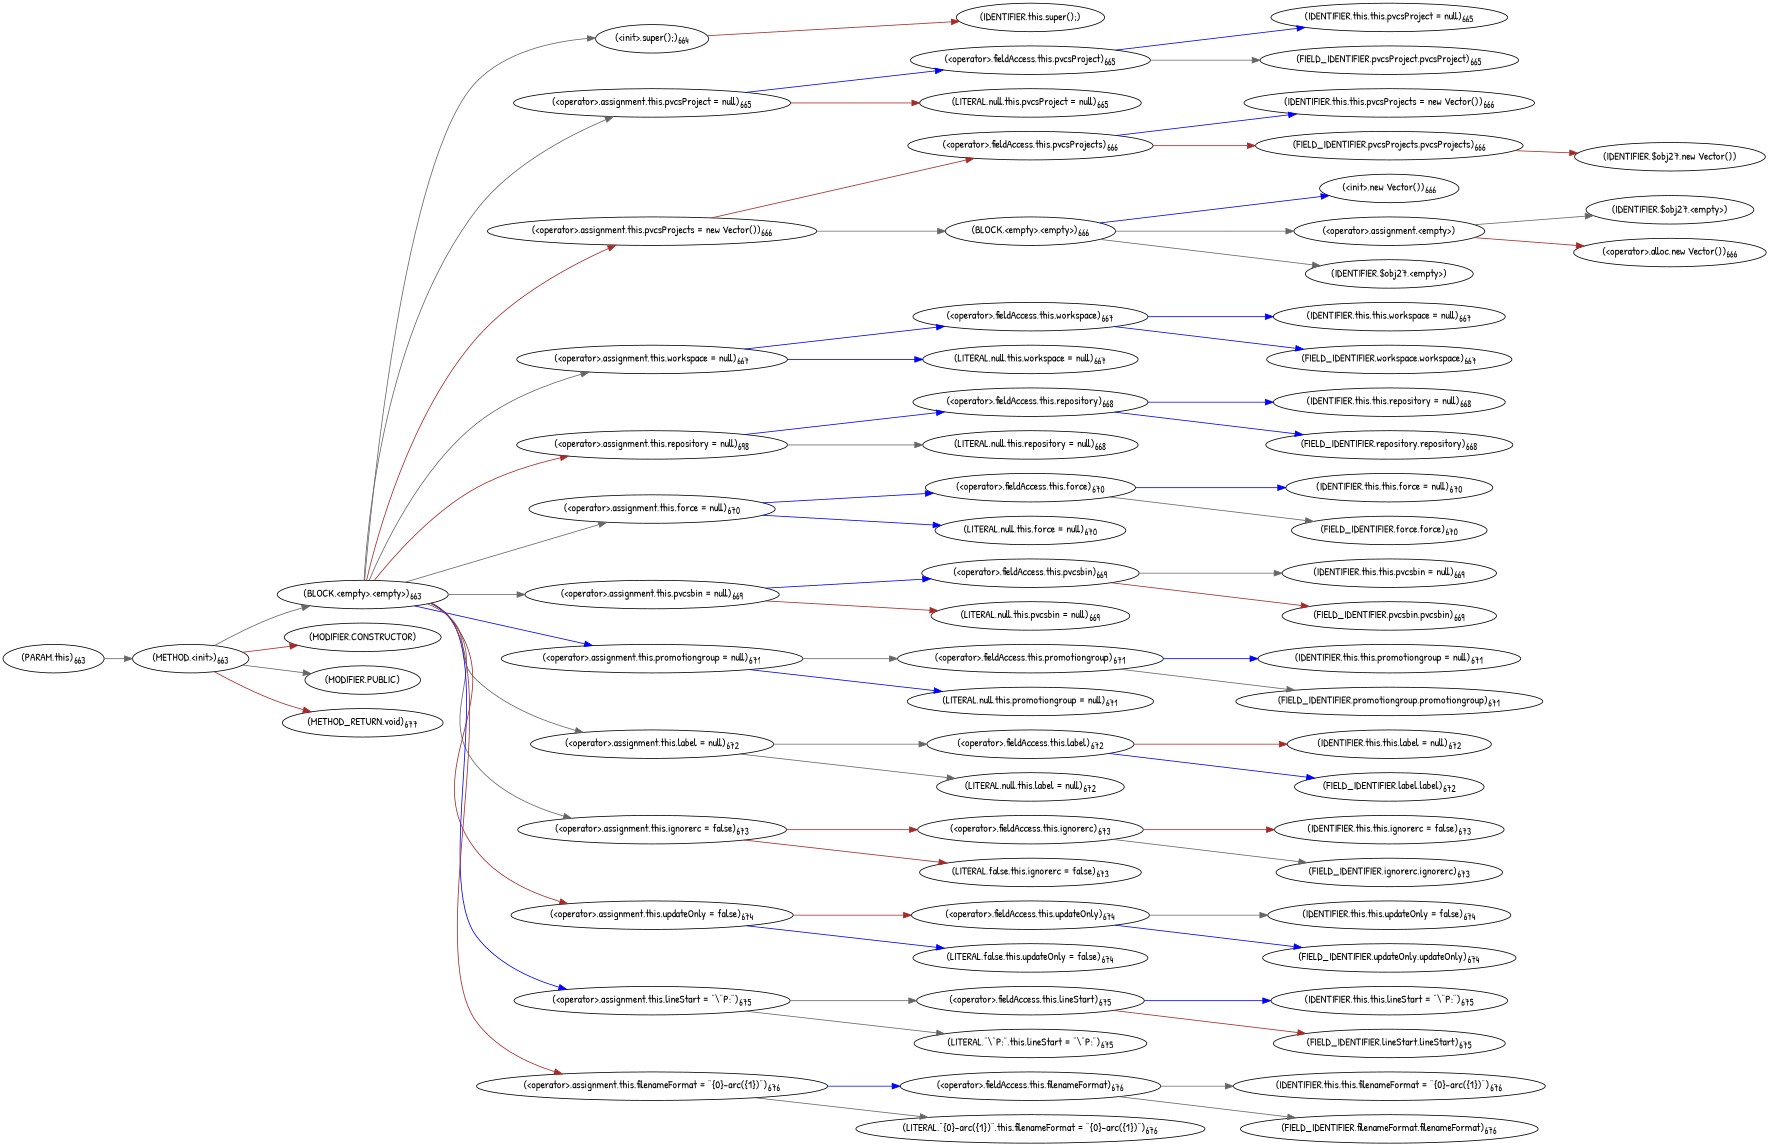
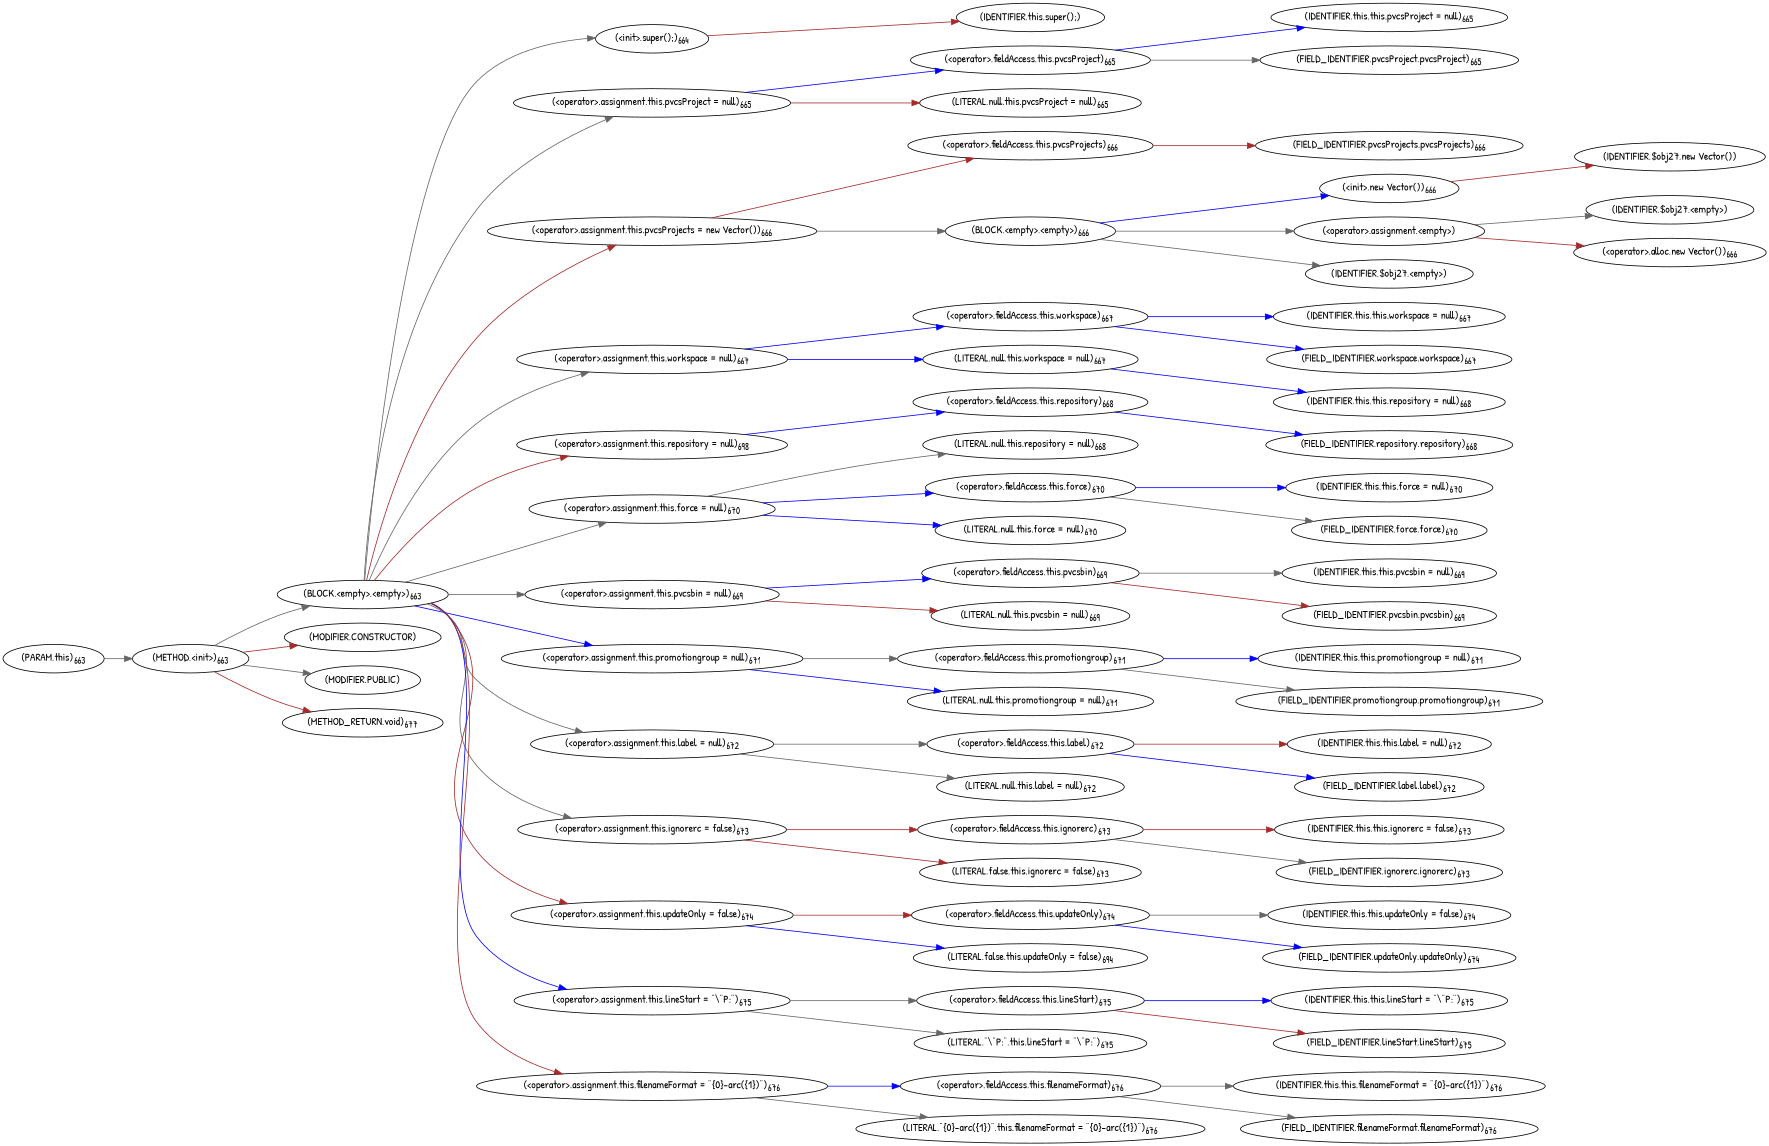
node "(IDENTIFIER,this,this.pvcsProjects = new Vector())": removed
edge "(FIELD_IDENTIFIER,pvcsProjects,pvcsProjects)" -> "(IDENTIFIER,$obj27,new Vector())": now "(<init>,new Vector())" -> "(IDENTIFIER,$obj27,new Vector())"
edge "(<operator>.fieldAccess,this.repository)" -> "(IDENTIFIER,this,this.repository = null)": now "(LITERAL,null,this.workspace = null)" -> "(IDENTIFIER,this,this.repository = null)"
edge "(<operator>.assignment,this.repository = null)" -> "(LITERAL,null,this.repository = null)": now "(<operator>.assignment,this.force = null)" -> "(LITERAL,null,this.repository = null)"
node "(LITERAL,false,this.updateOnly = false)": text "674" -> "694"
